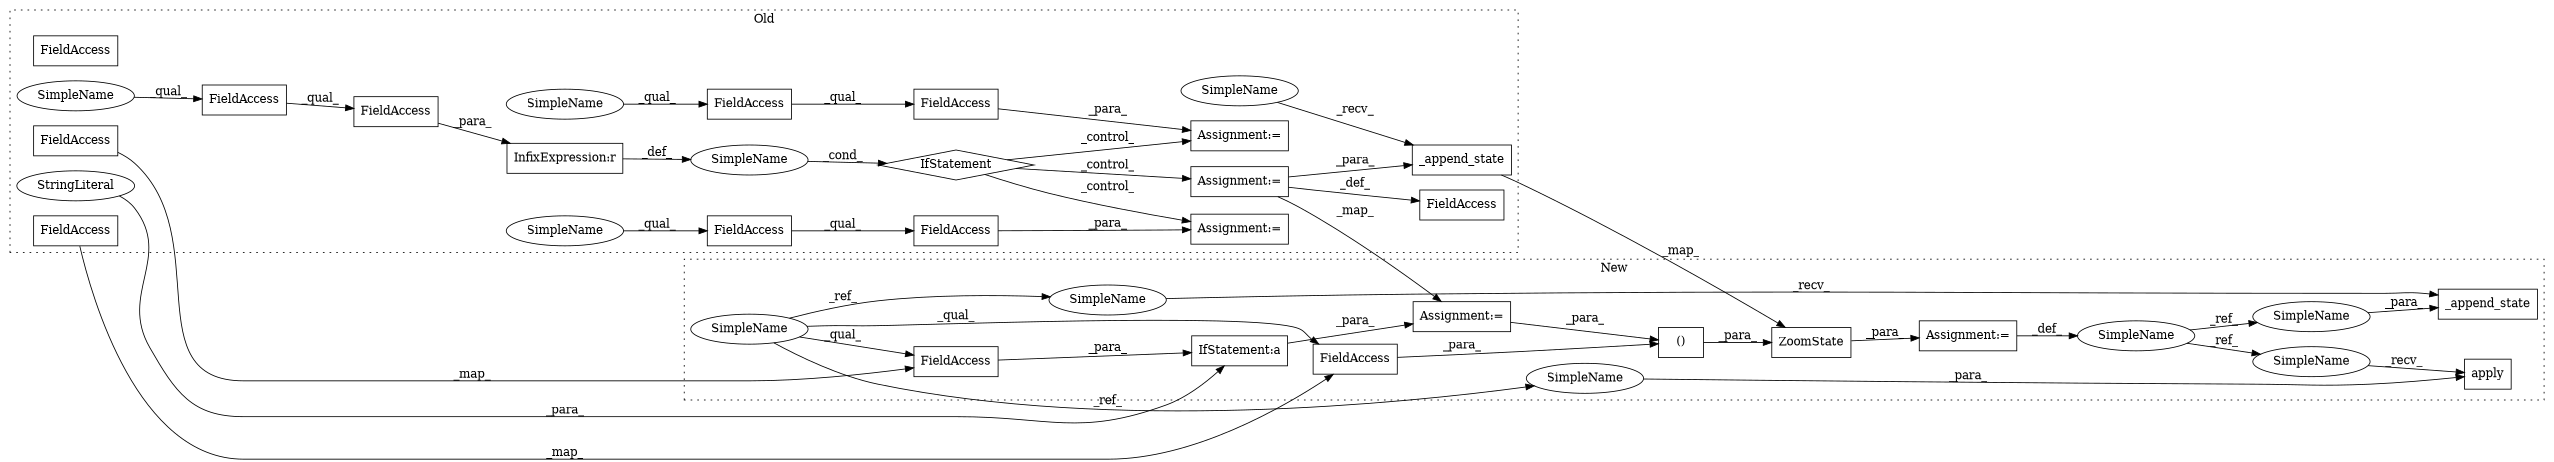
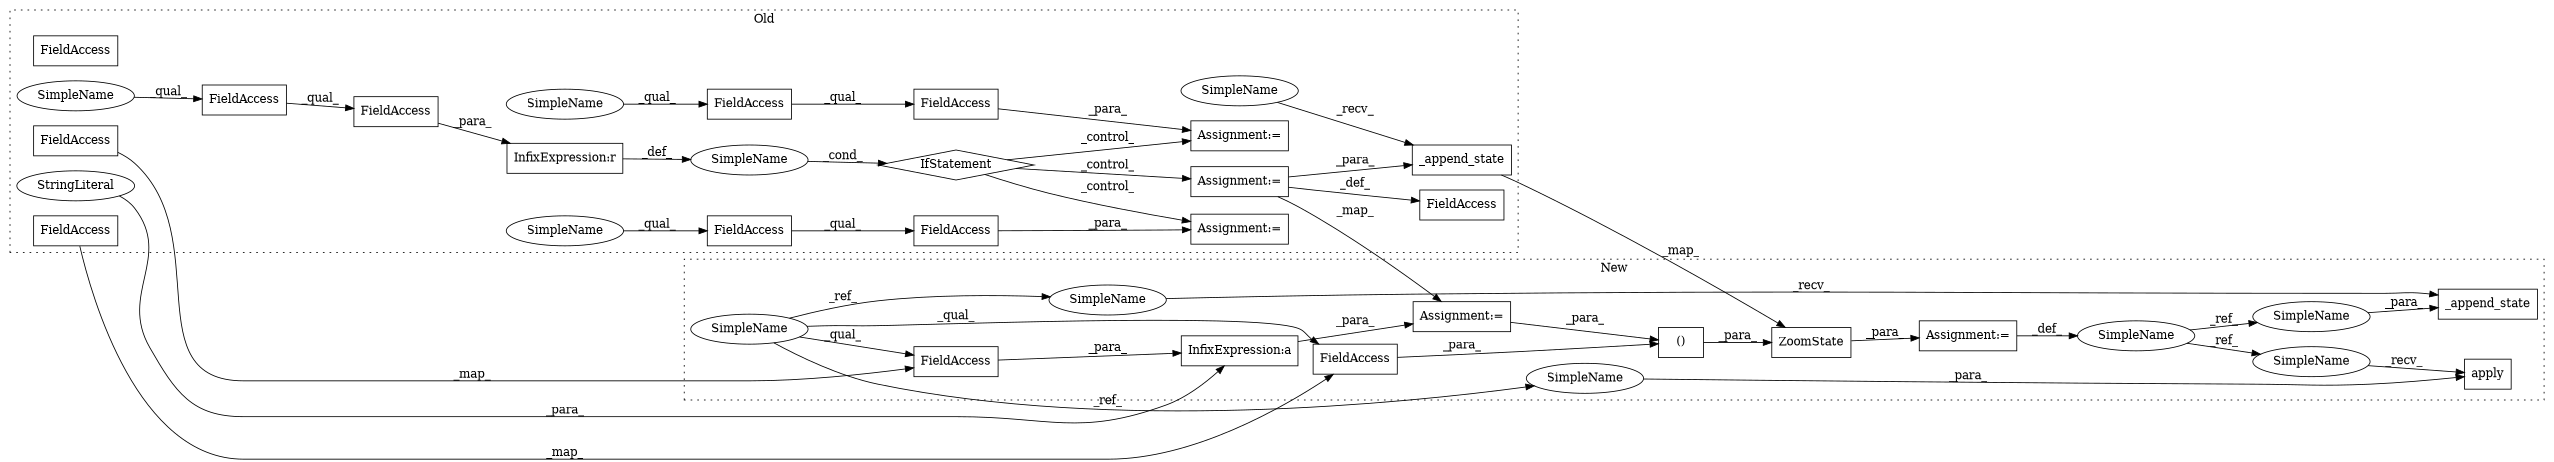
node "IfStatement:a": label "IfStatement:a" -> "InfixExpression:a"
